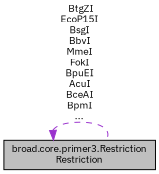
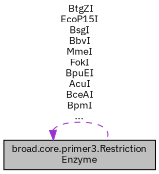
node "broad.core.primer3.Restriction Restriction": label "broad.core.primer3.Restriction Restriction" -> "broad.core.primer3.Restriction Enzyme"
